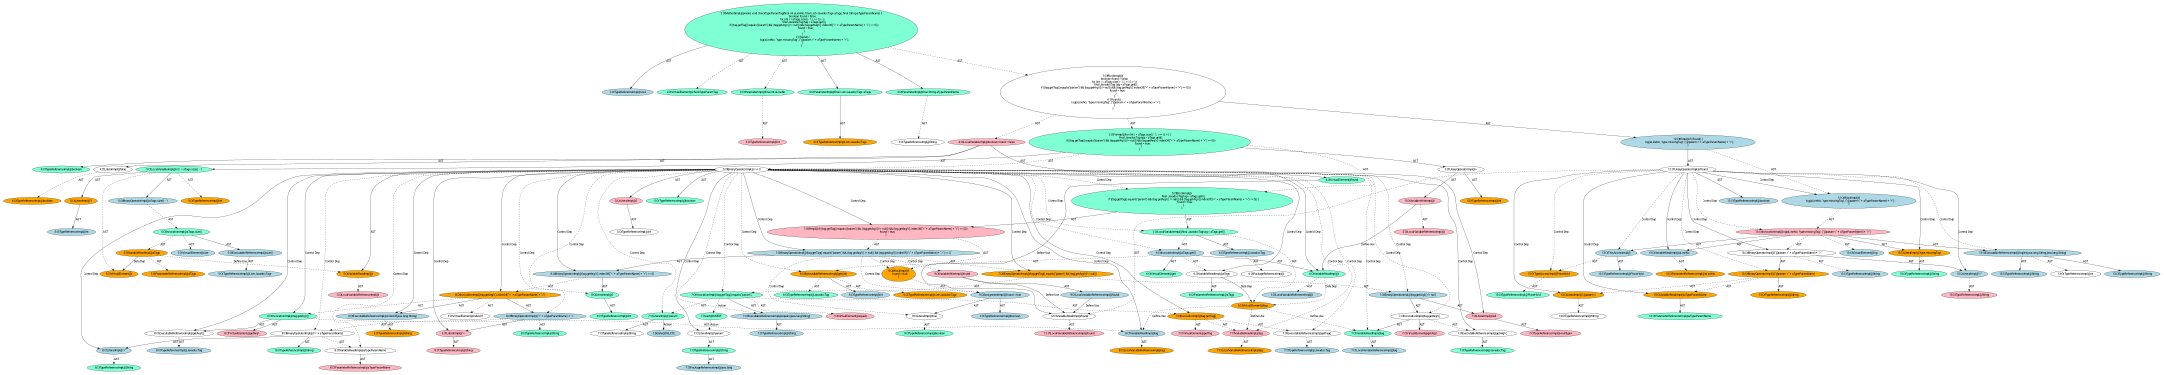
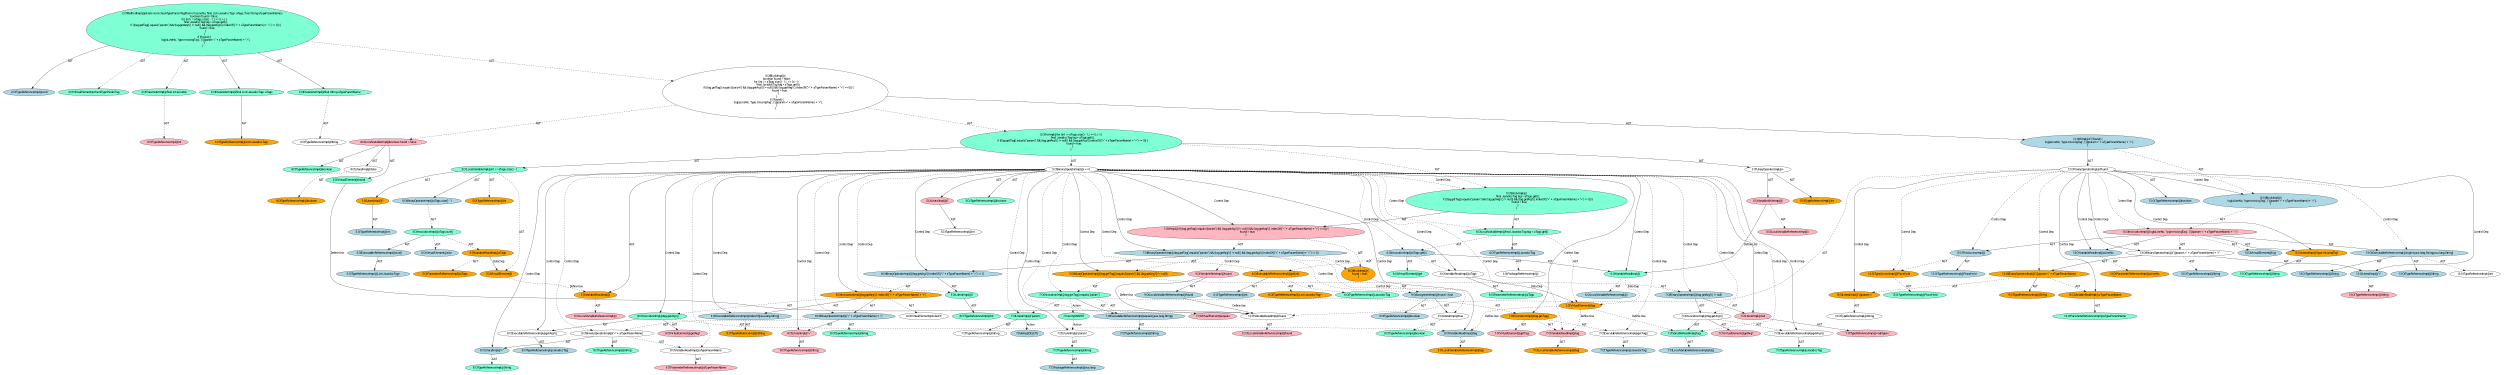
edge "5:CtVariableReadImpl@aTags" -> "5:CtVariableReadImpl@i": now "5:CtVirtualElement@i" -> "5:CtVariableReadImpl@i"
